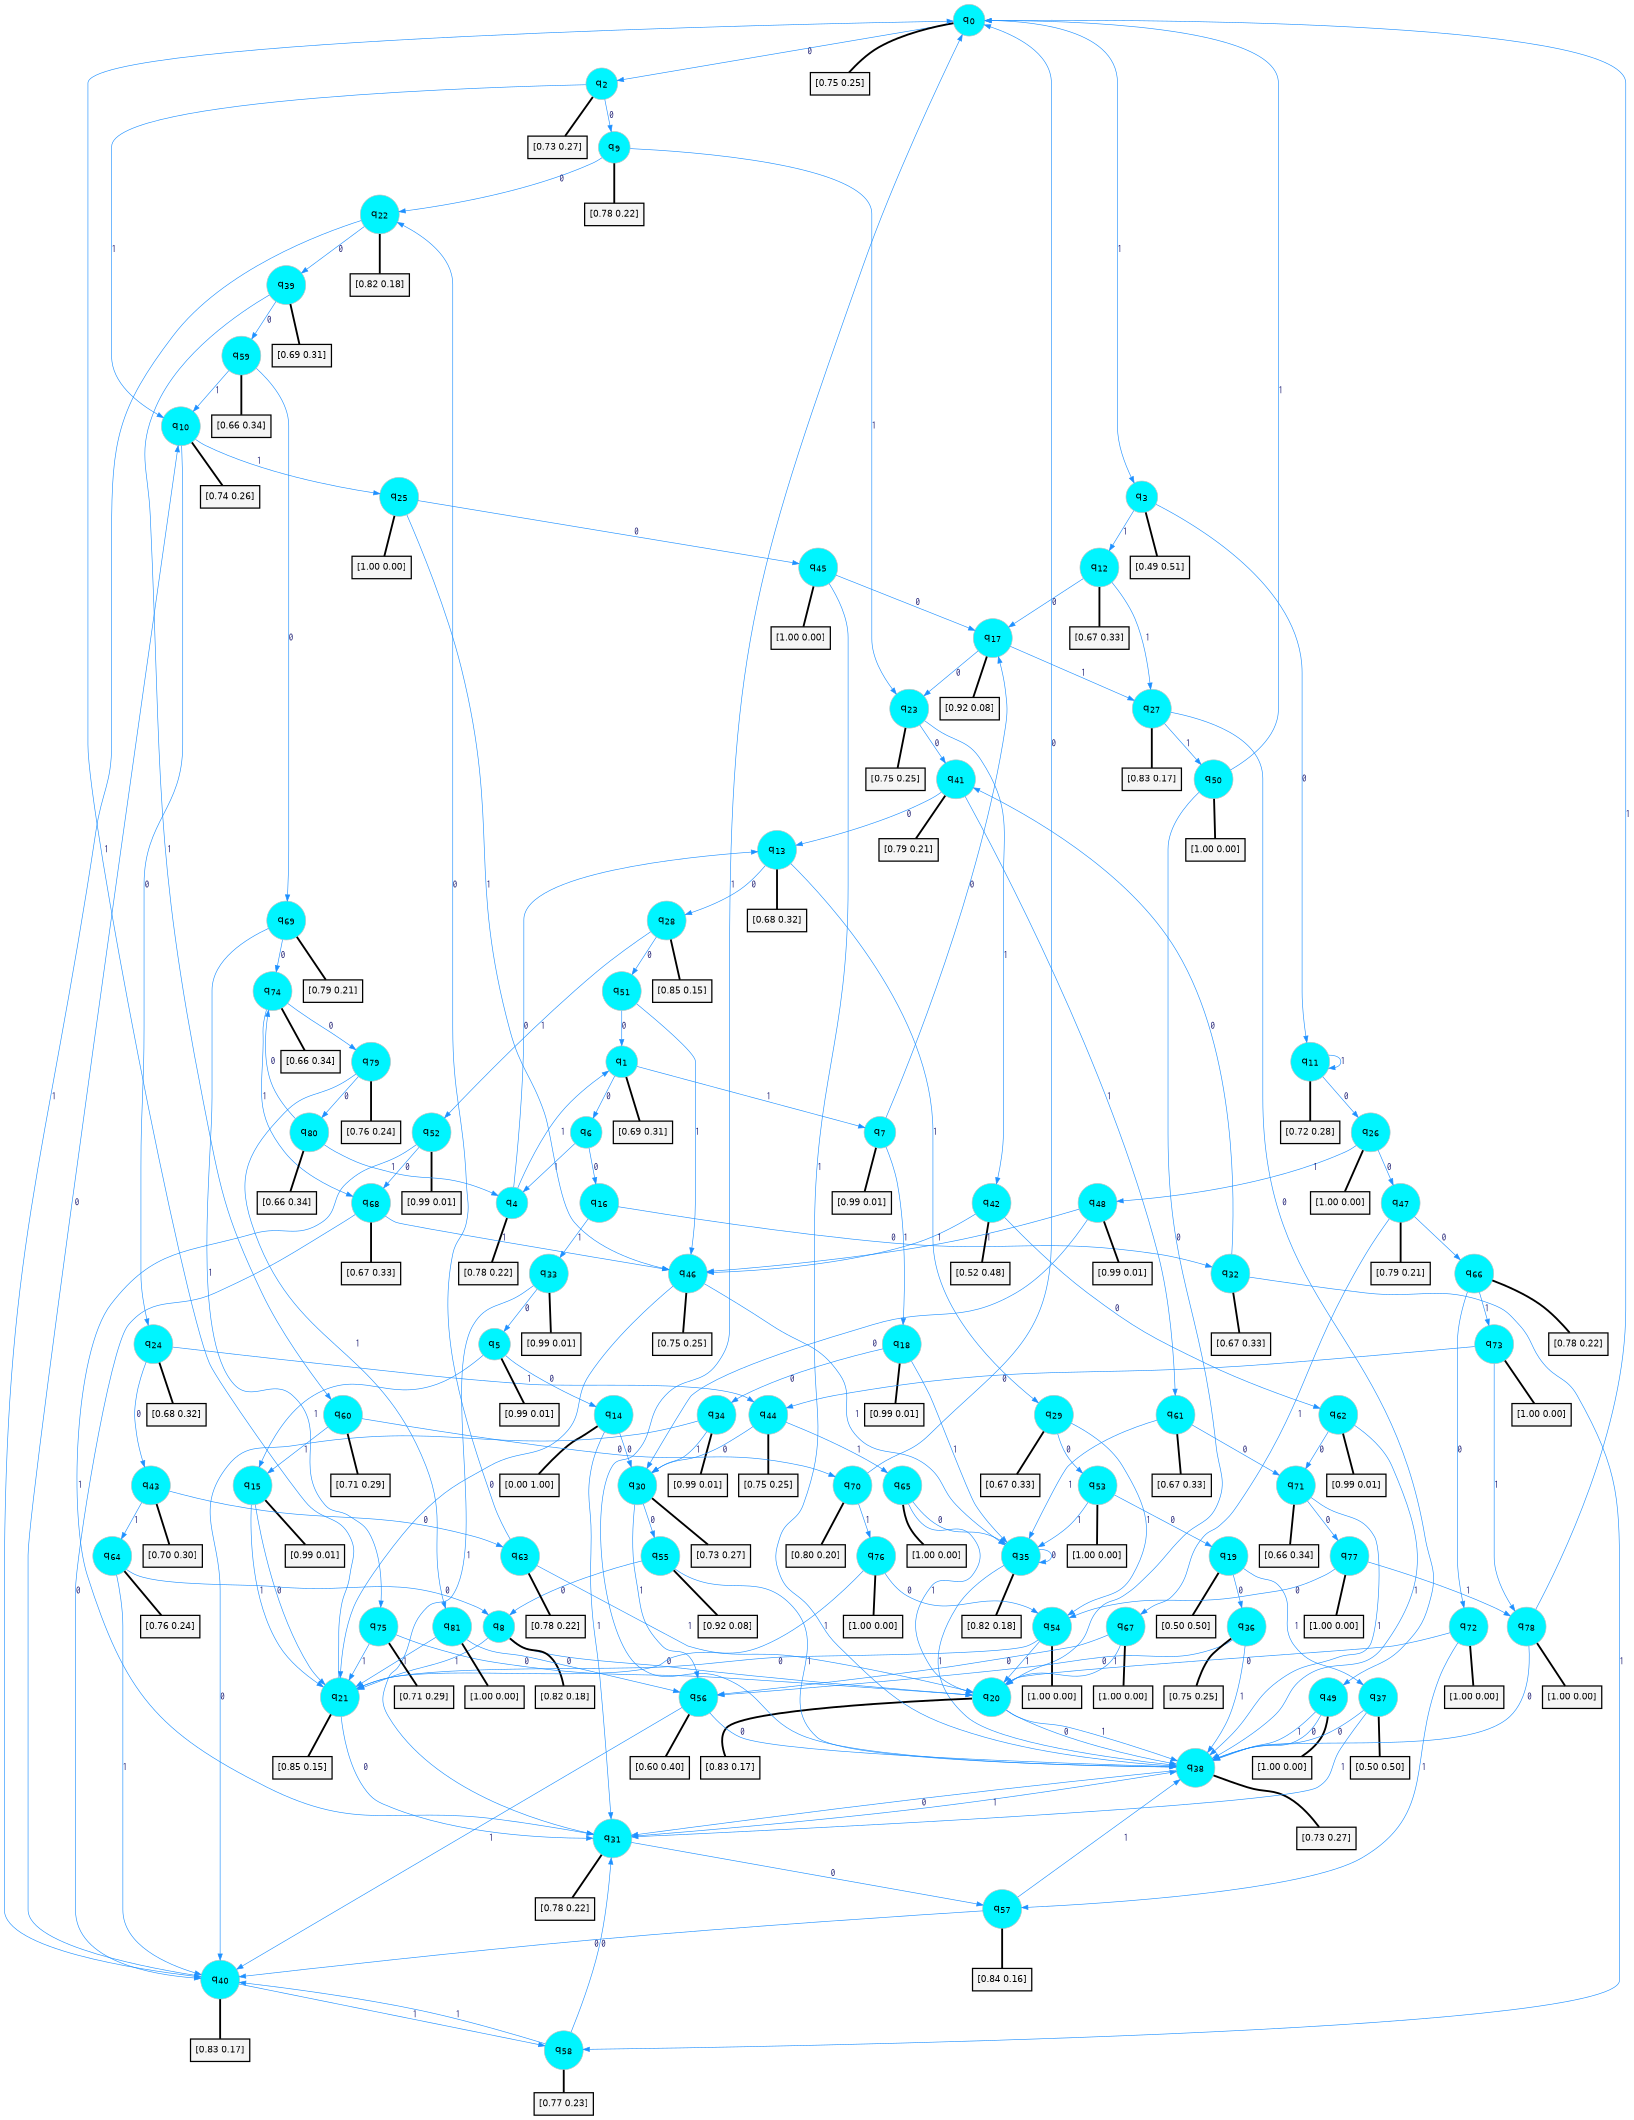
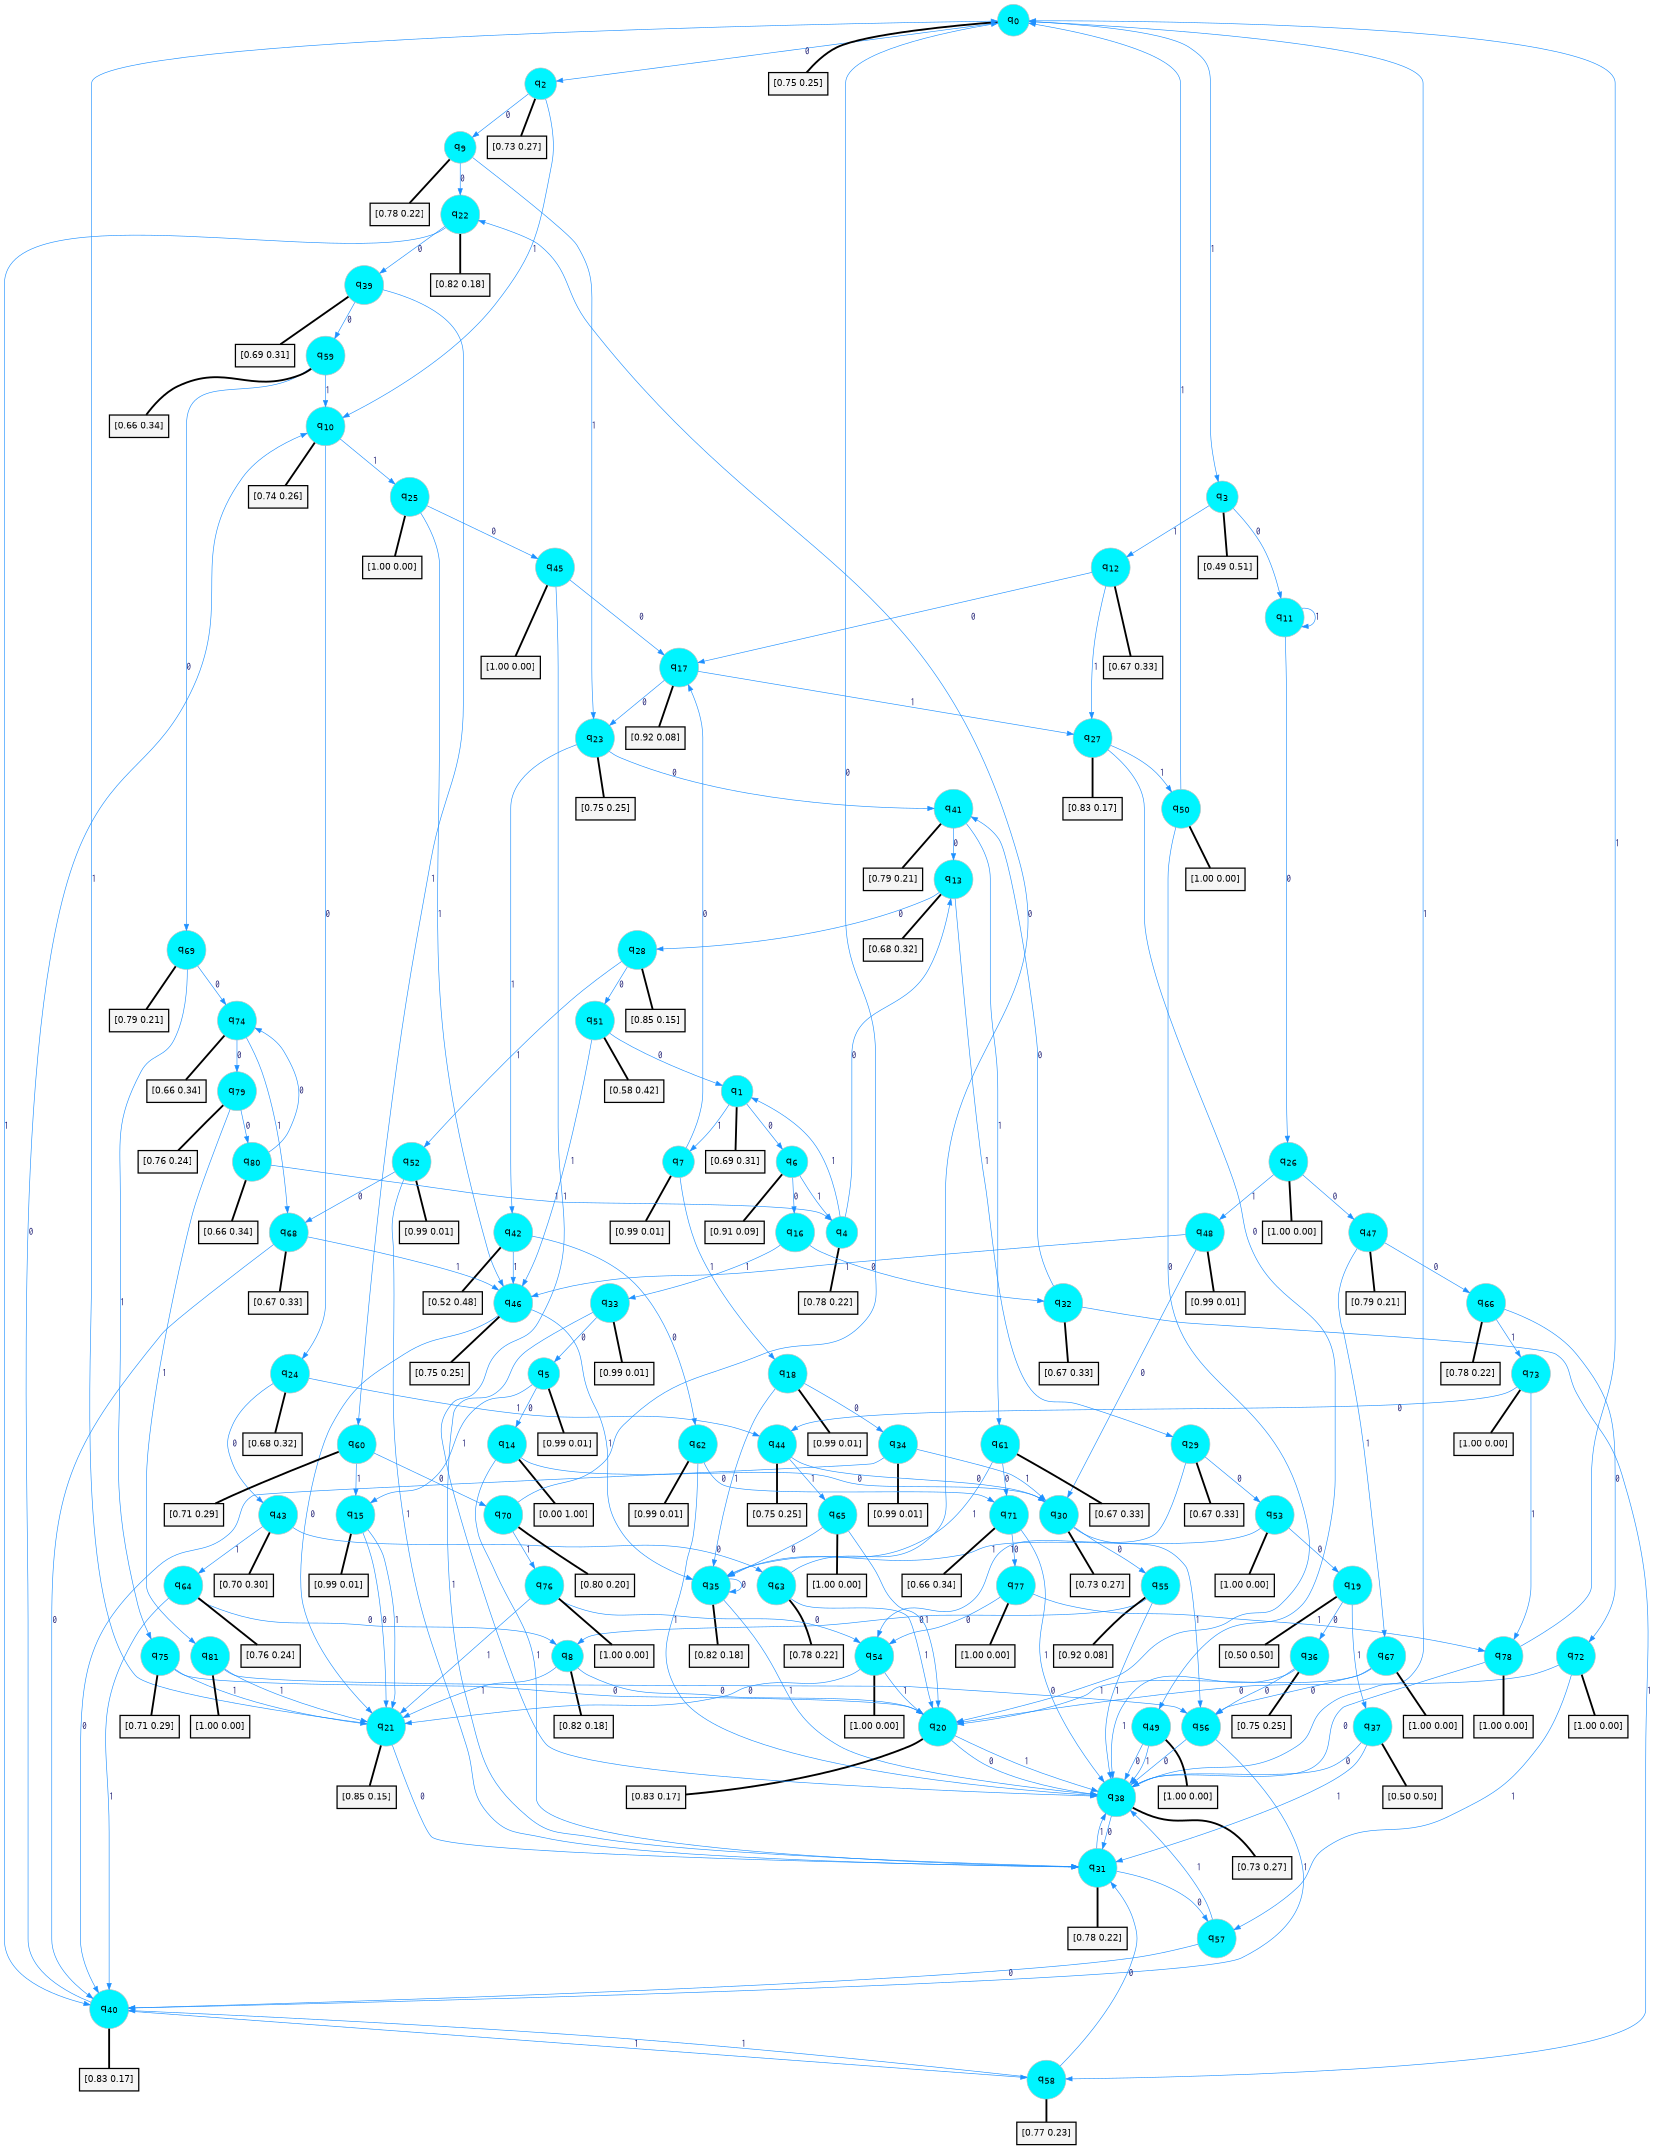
node "[0.58 0.42]": added
node "[0.72 0.28]": removed
node "[0.91 0.09]": added
node "[0.60 0.40]": removed
node "[0.84 0.16]": removed
